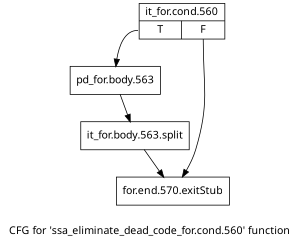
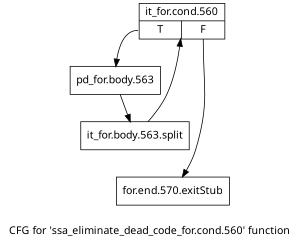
edge "it_for.body.563.split" -> "for.end.570.exitStub": now "it_for.body.563.split" -> "it_for.cond.560"
